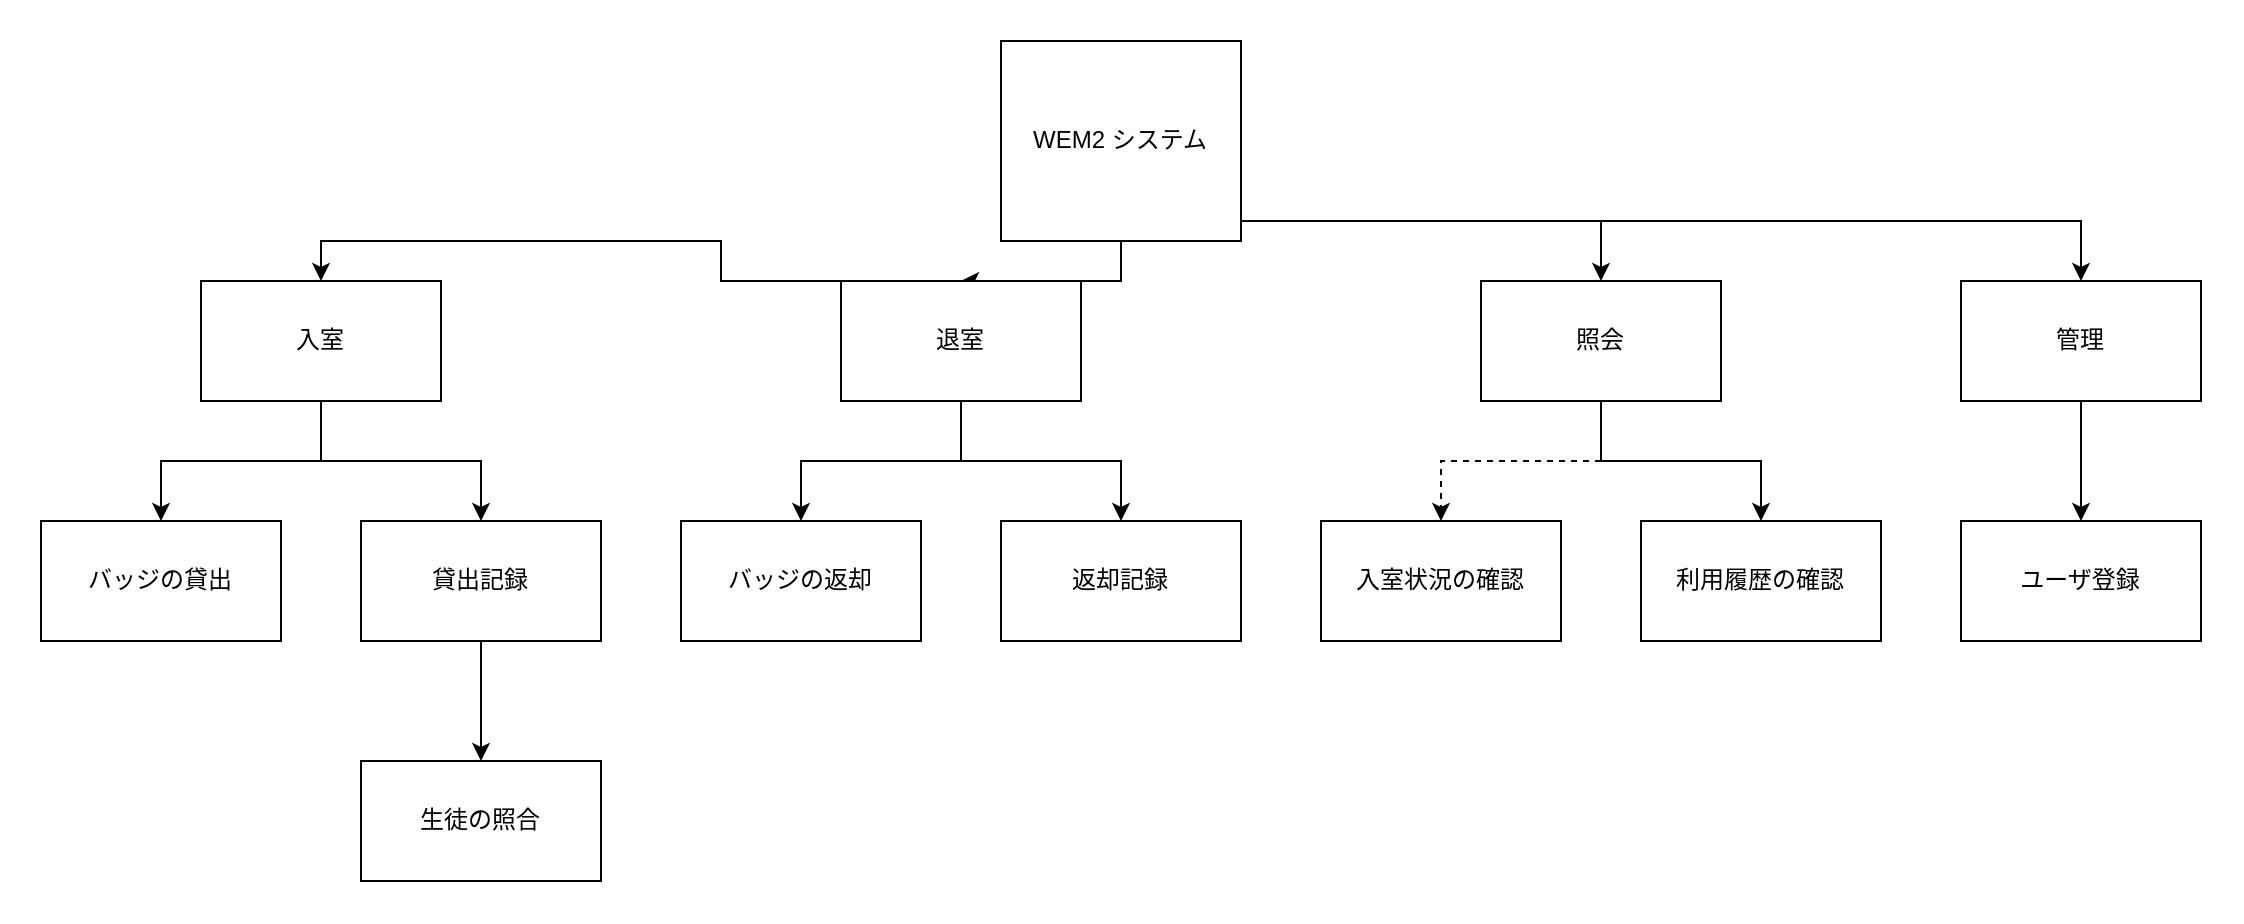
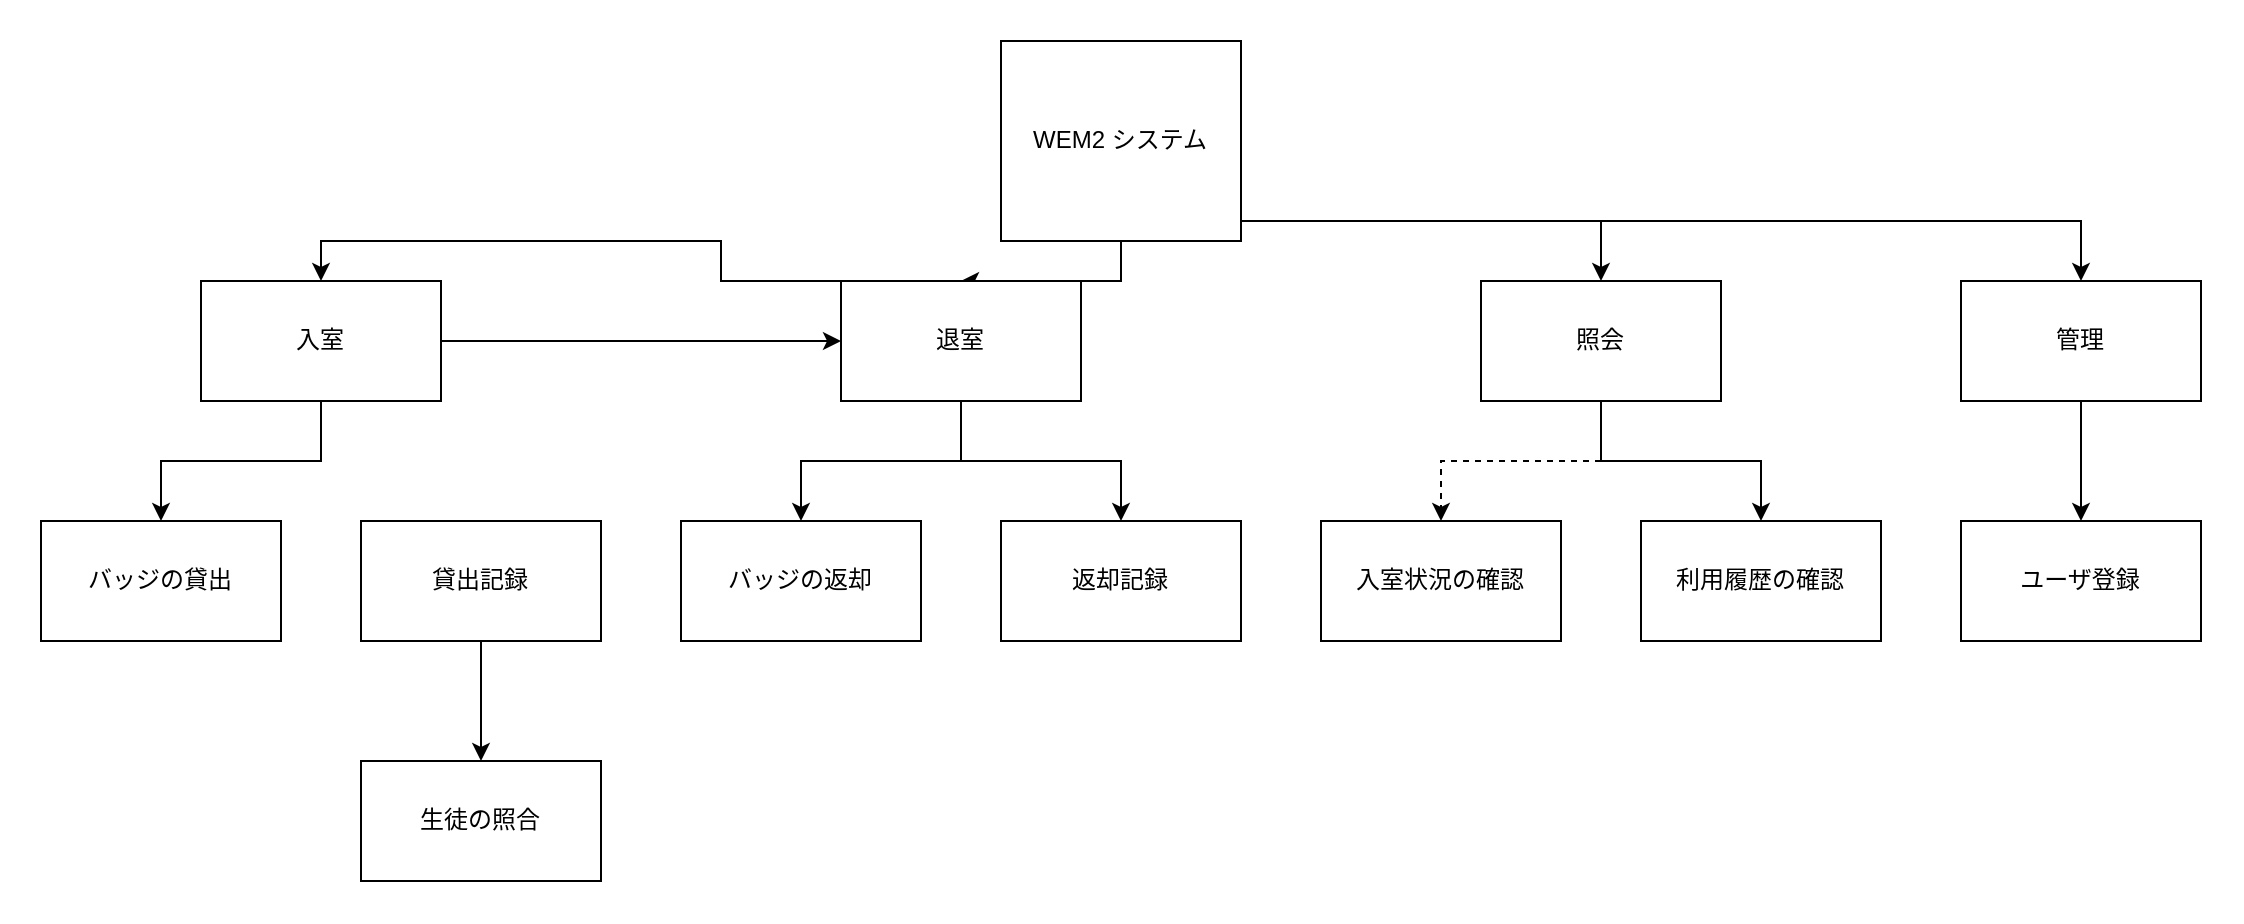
edge "入室" -> "貸出記録": now "入室" -> "退室"
